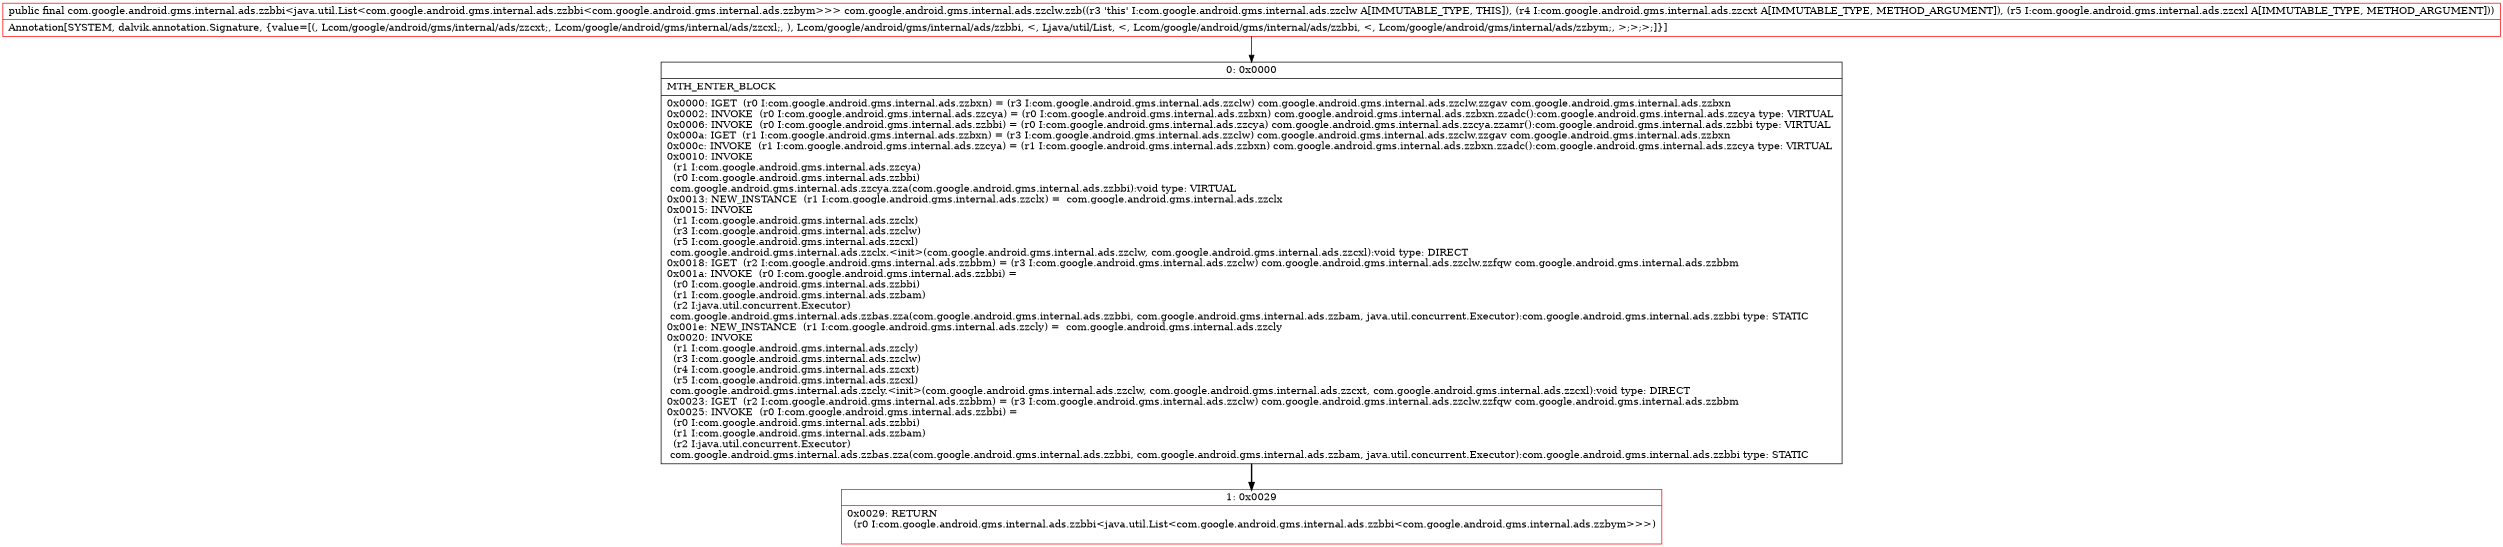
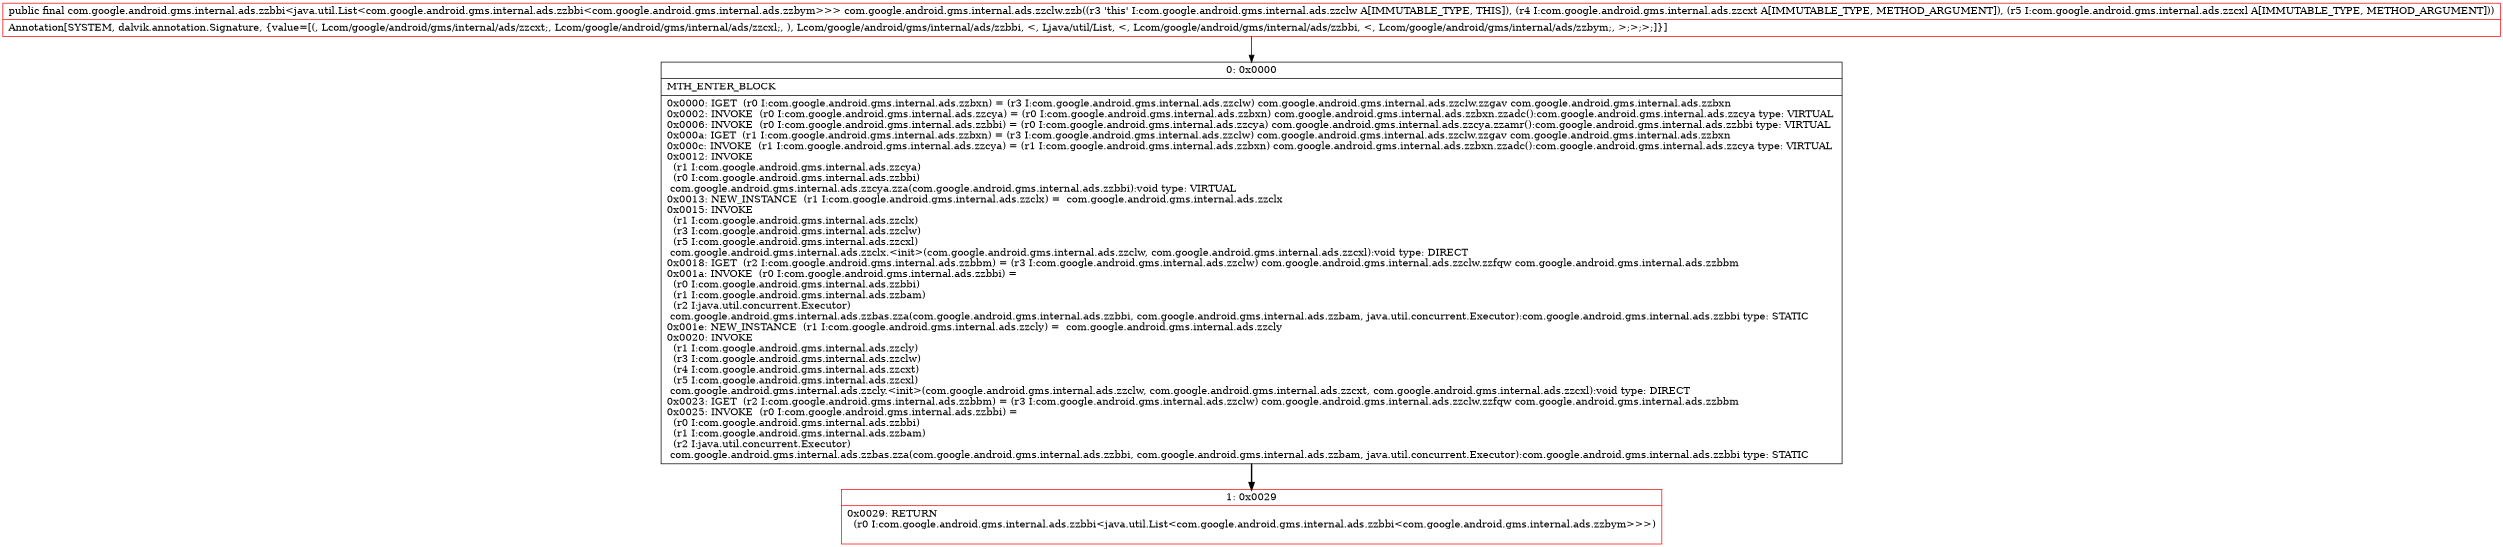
node "0: 0x0000": text "0x0010: INVOKE" -> "0x0012: INVOKE"
